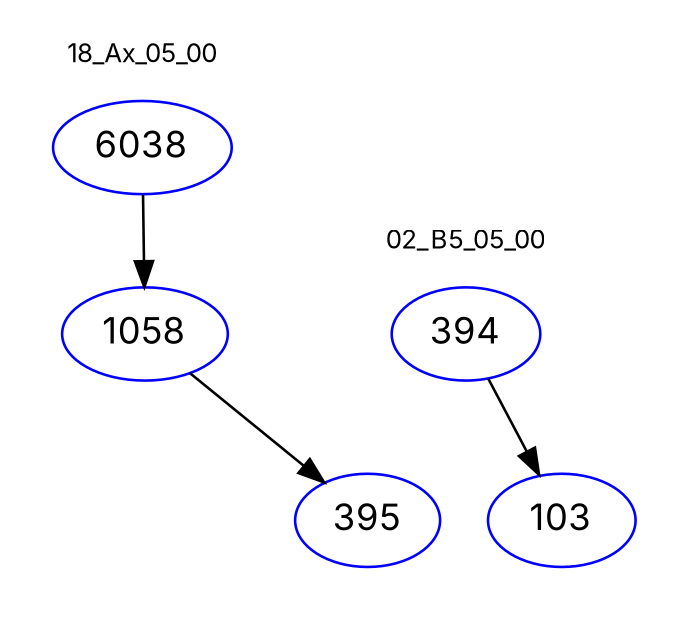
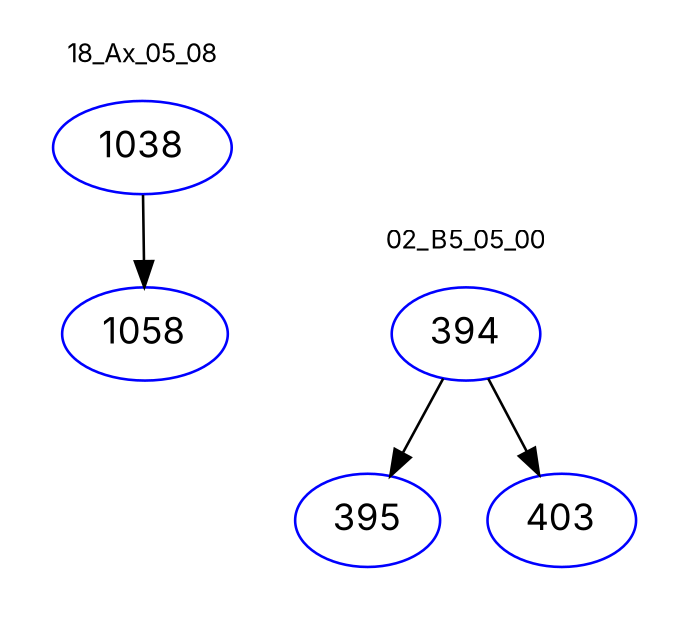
cluster "18_Ax_05_00": label "18_Ax_05_00" -> "18_Ax_05_08"
node "6038": label "6038" -> "1038"
edge "1058" -> "395": now "394" -> "395"
node "103": label "103" -> "403"
